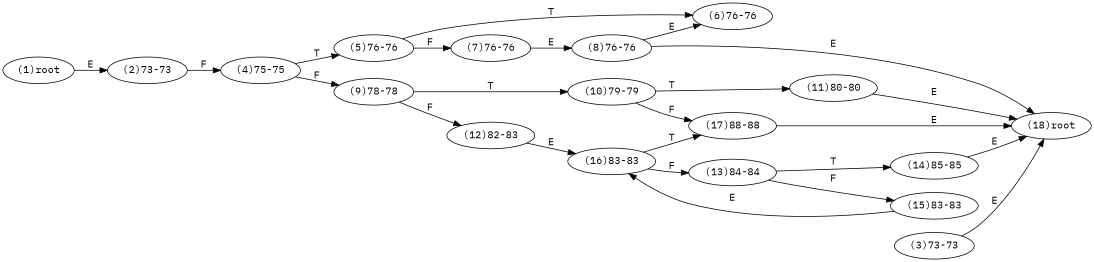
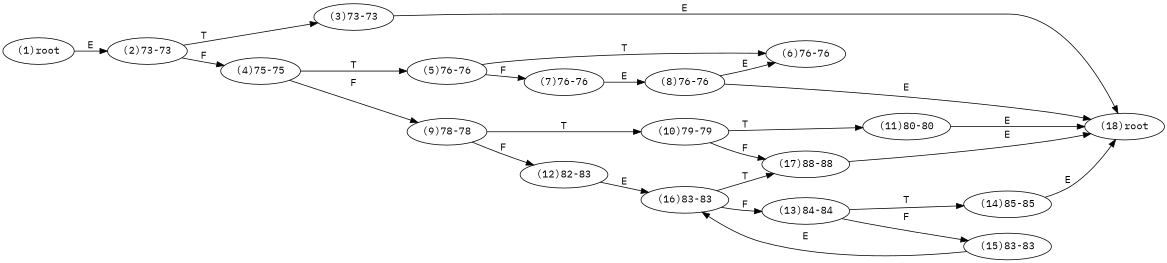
edge "(2)73-73" -> "(3)73-73": added, label "T"
